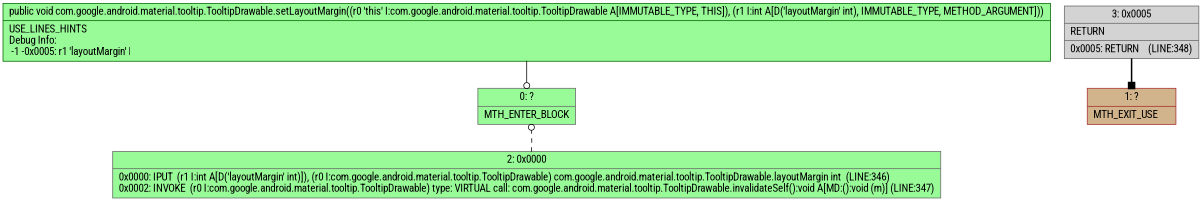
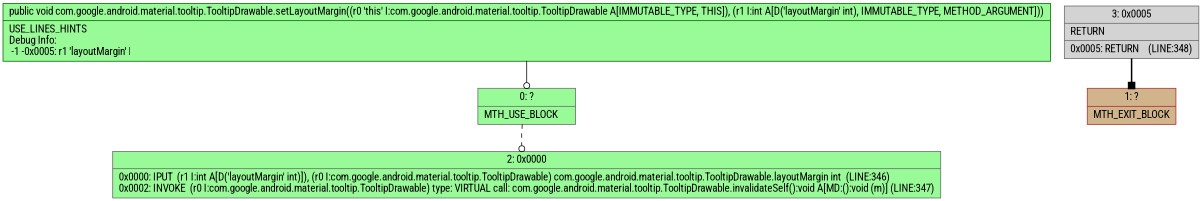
node "0: ?": text "MTH_ENTER_BLOCK" -> "MTH_USE_BLOCK"
node "1: ?": text "MTH_EXIT_USE" -> "MTH_EXIT_BLOCK"
edge "2: 0x0000" -> "0: ?": reversed
